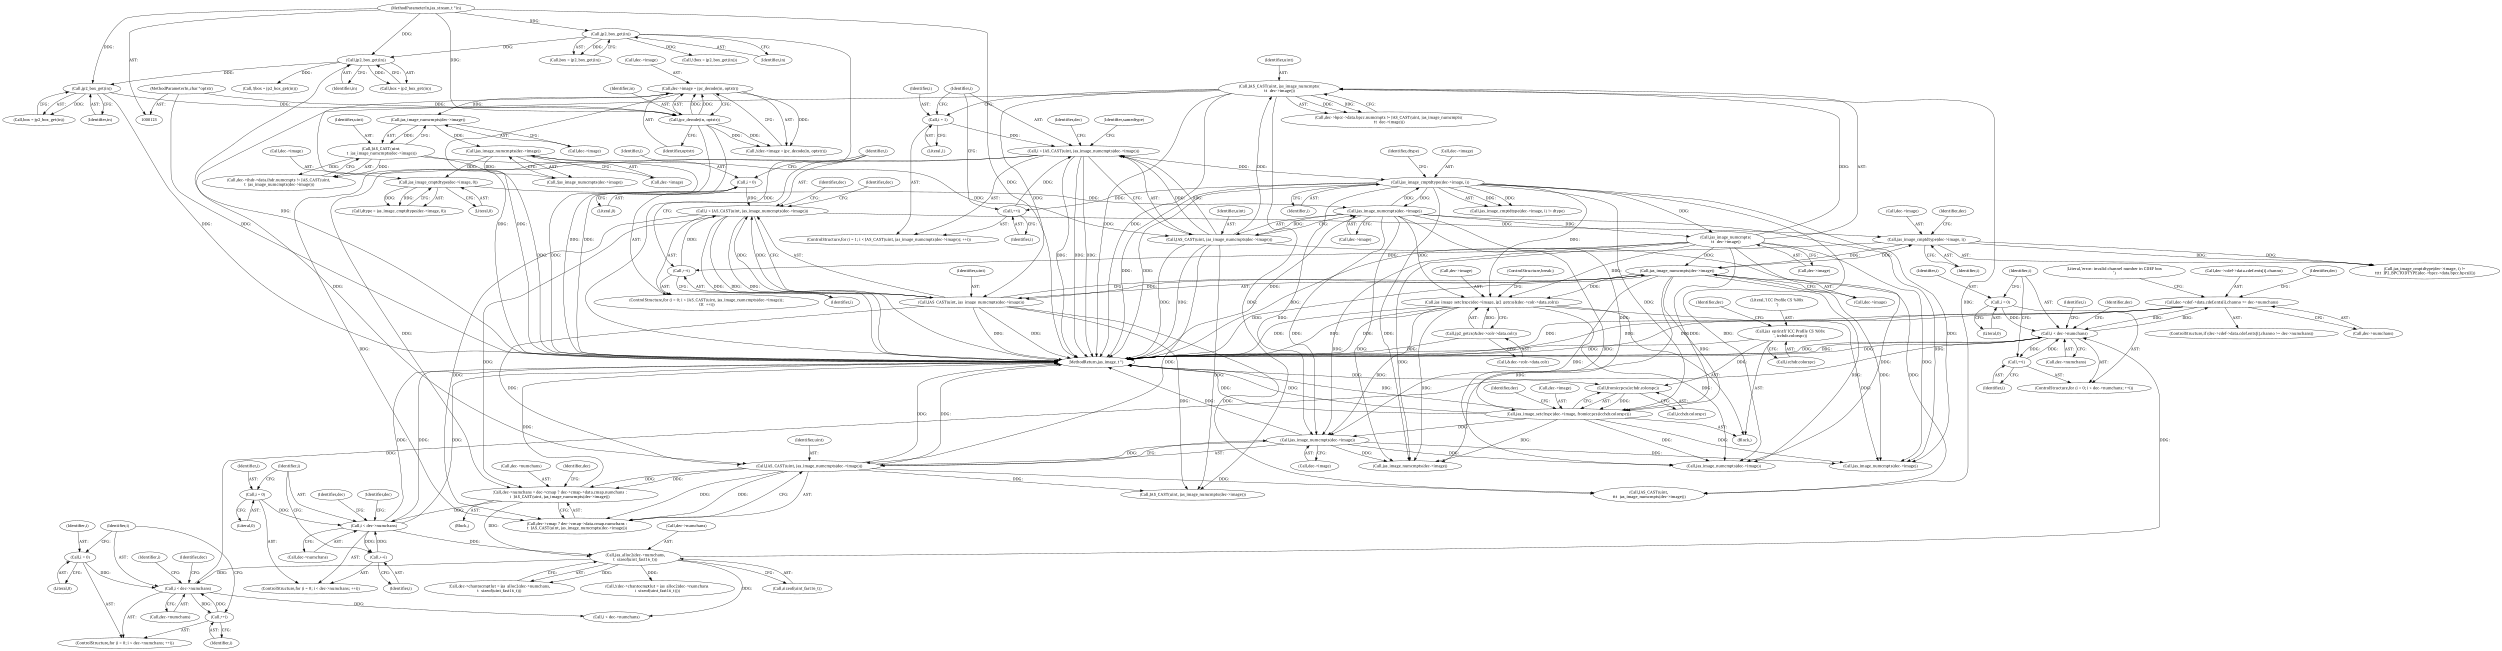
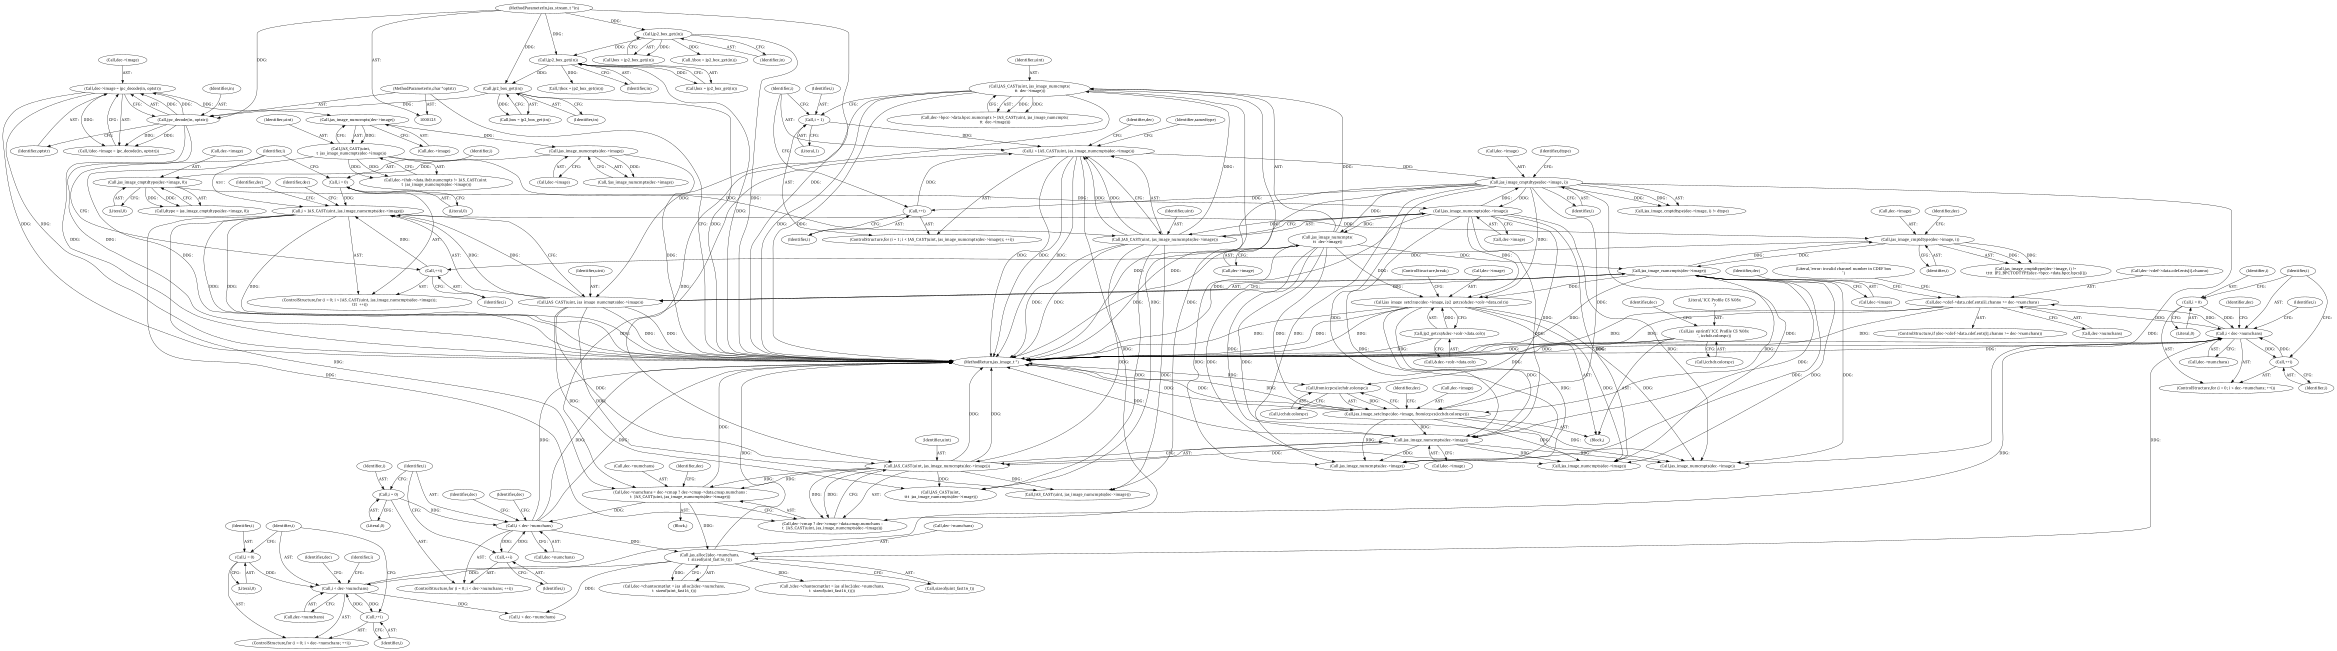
edge "(MethodParameterIn,char *optstr)" -> "(Call,jpc_decode(in, optstr))": label "DDG: " -> "AST: "
edge "(MethodParameterIn,char *optstr)" -> "(MethodReturn,jas_image_t *)": label "DDG: " -> "CFG: "
edge "(Call,jas_alloc2(dec->numchans, t  sizeof(uint_fast16_t)))" -> "(MethodReturn,jas_image_t *)": added, label "DDG:"
